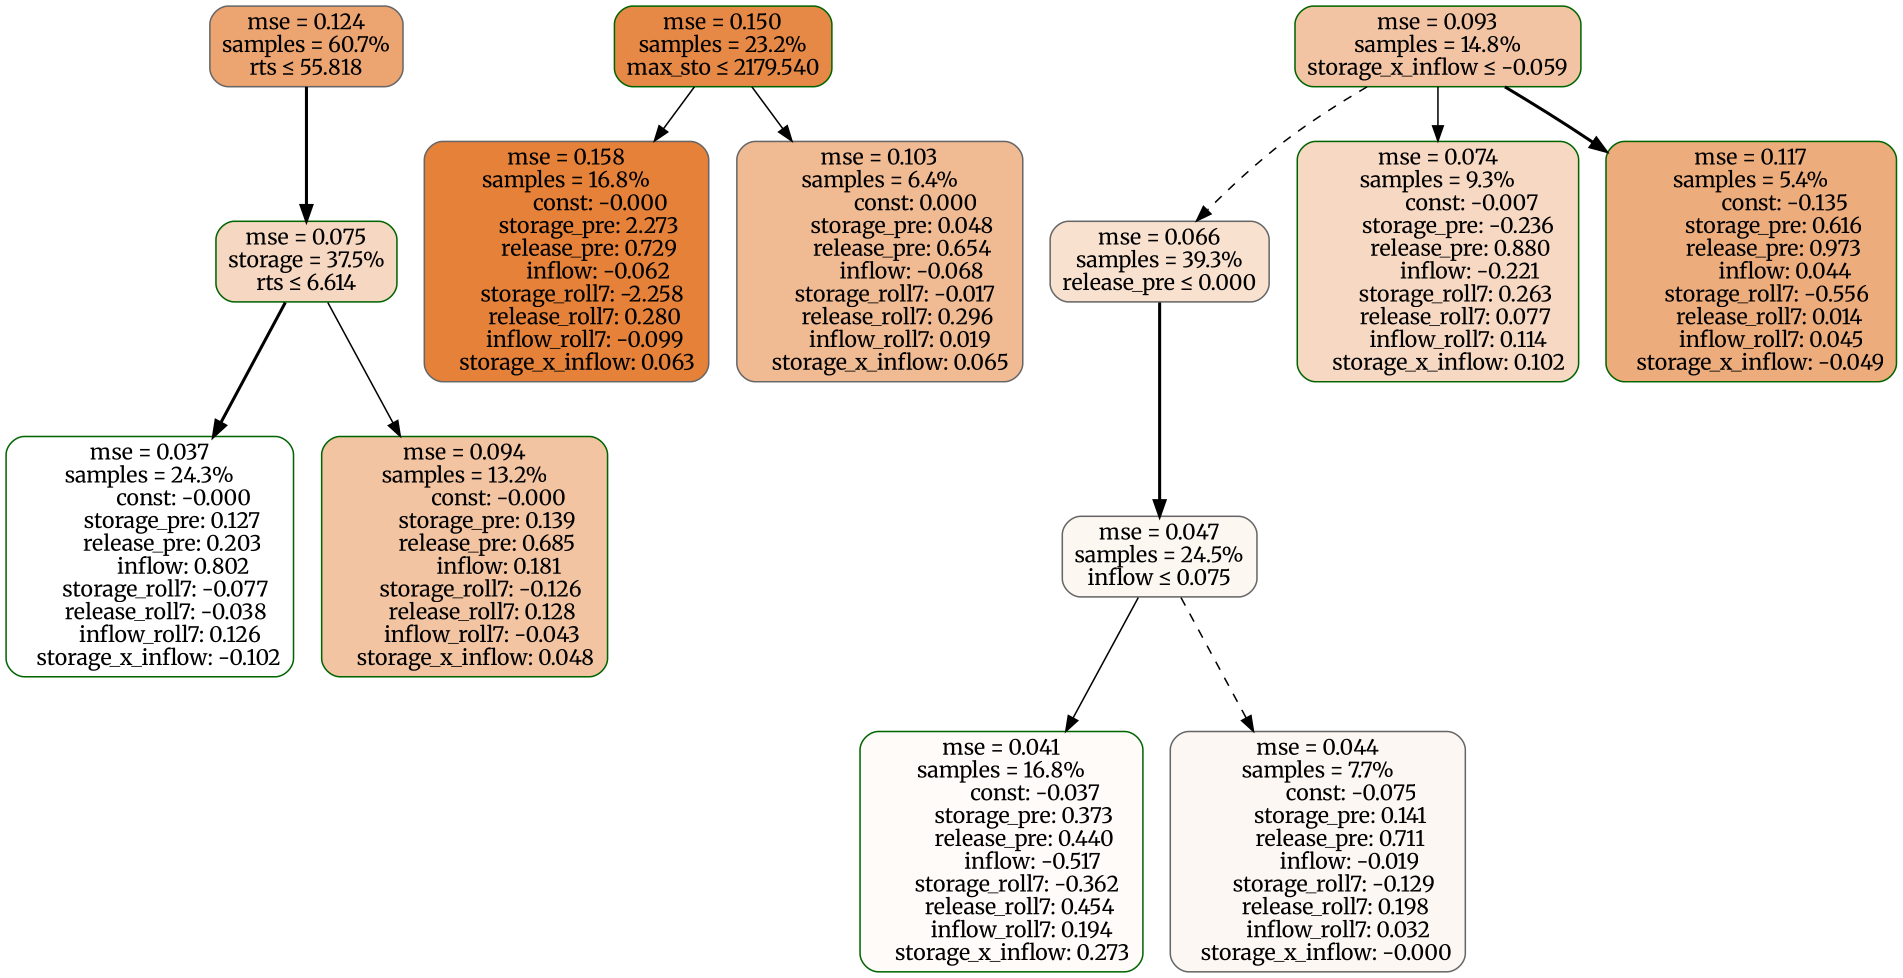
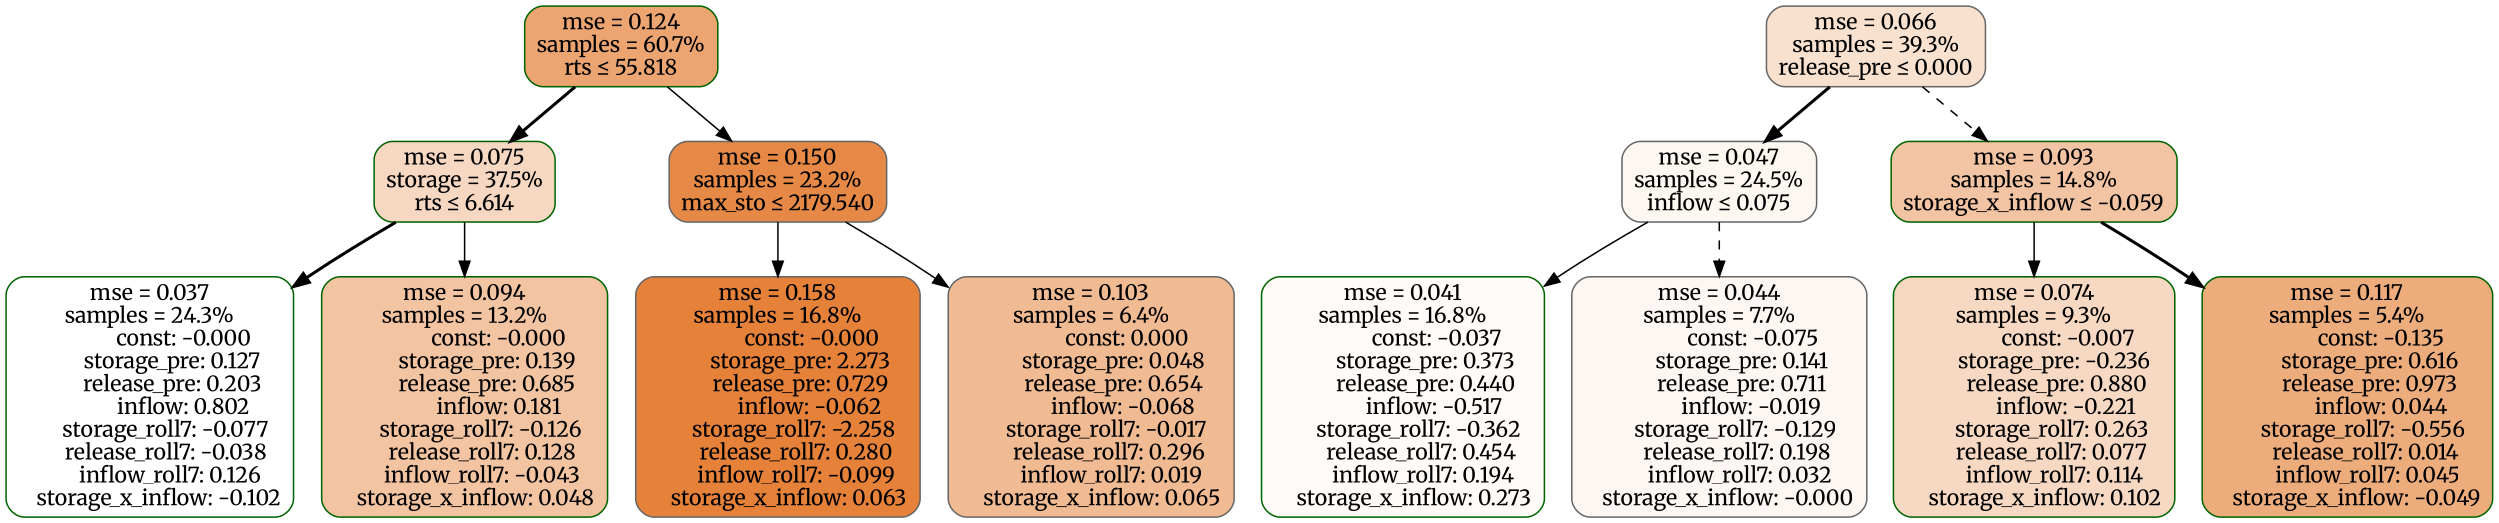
node "mse = 0.124 samples = 60.7% rts ≤ 55.818": color gray40 -> darkgreen
node "mse = 0.150 samples = 23.2% max_sto ≤ 2179.540": color darkgreen -> gray40
edge "mse = 0.124 samples = 60.7% rts ≤ 55.818" -> "mse = 0.150 samples = 23.2% max_sto ≤ 2179.540": added
edge "mse = 0.093 samples = 14.8% storage_x_inflow ≤ -0.059" -> "mse = 0.066 samples = 39.3% release_pre ≤ 0.000": reversed
